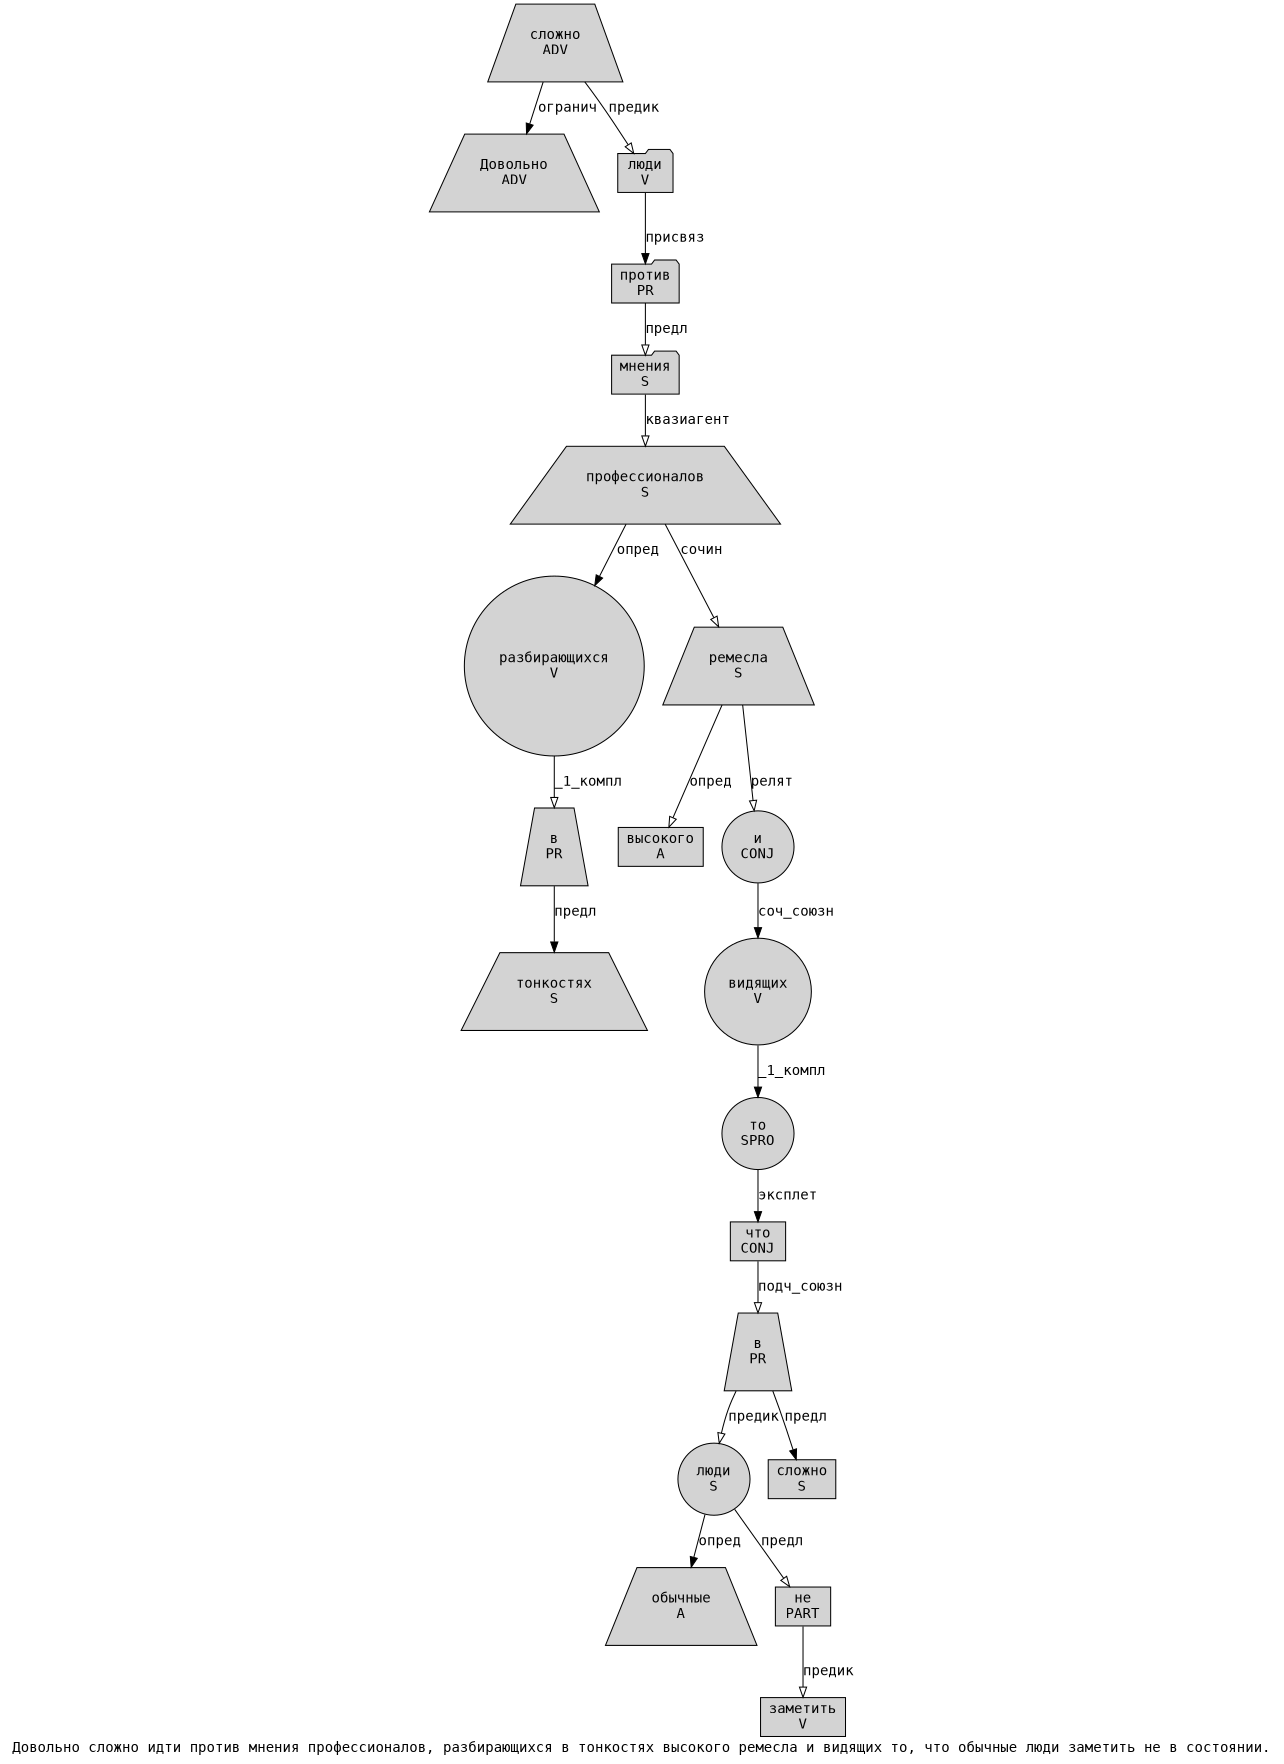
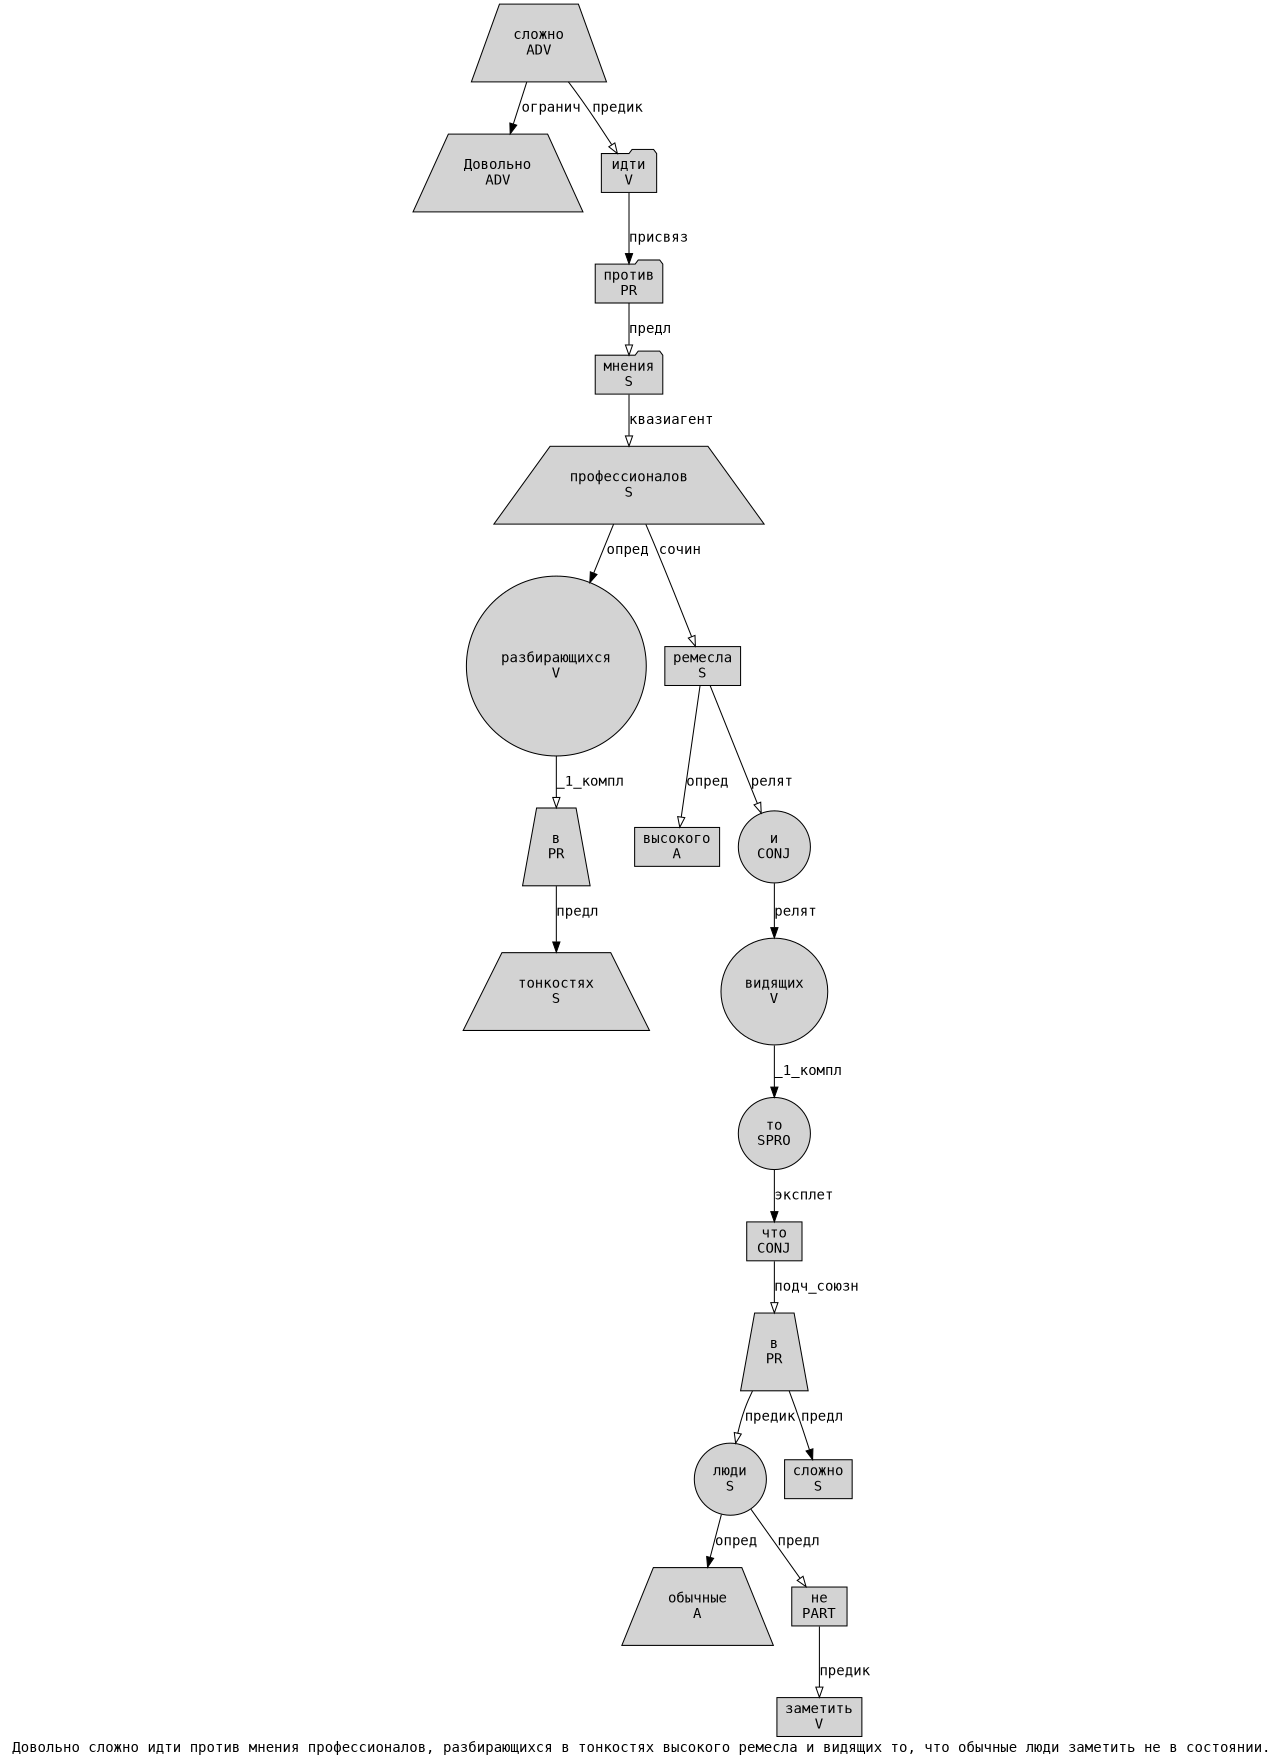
node "люди V": label "люди V" -> "идти V"
node "ремесла S": shape trapezium -> box
edge "и CONJ" -> "видящих V": label "соч_союзн" -> "релят"
